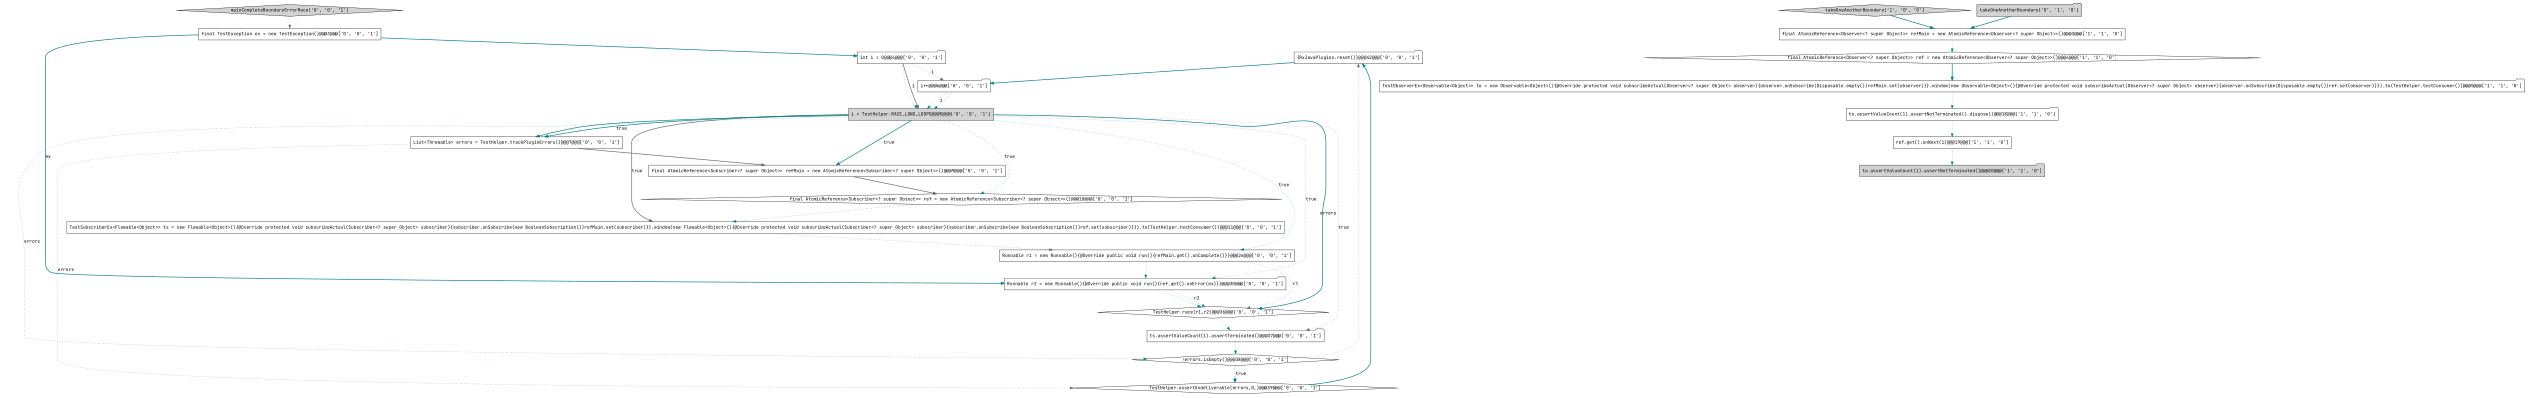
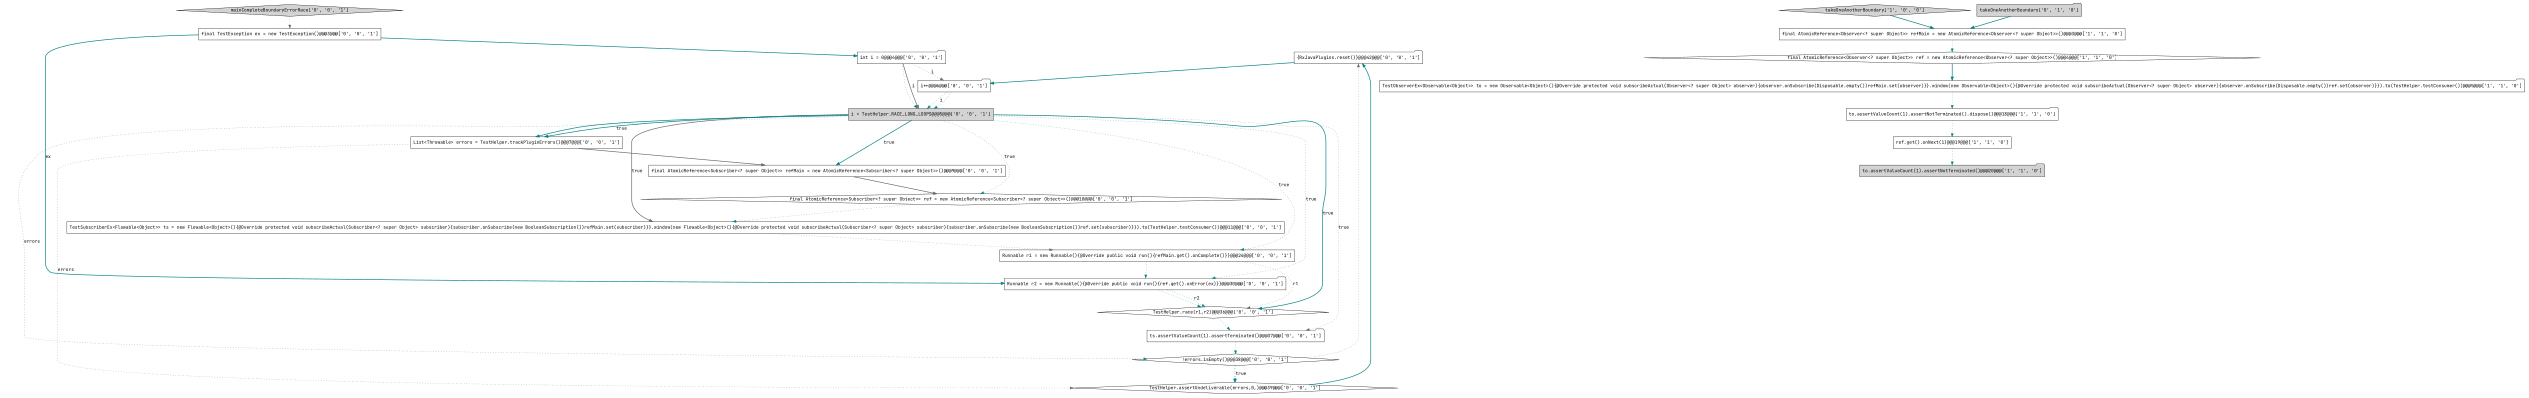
edge "i < TestHelper.RACE_LONG_LOOPS@@@5@@@['0', '0', '1']" -> "TestHelper.race(r1,r2)@@@36@@@['0', '0', '1']": label "errors" -> "true"
